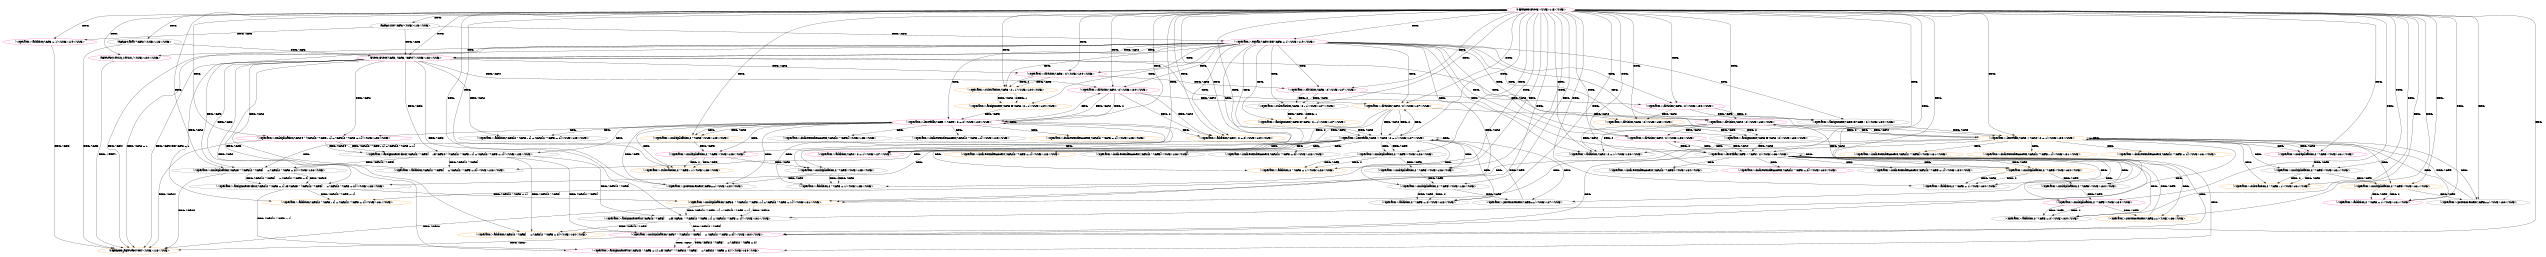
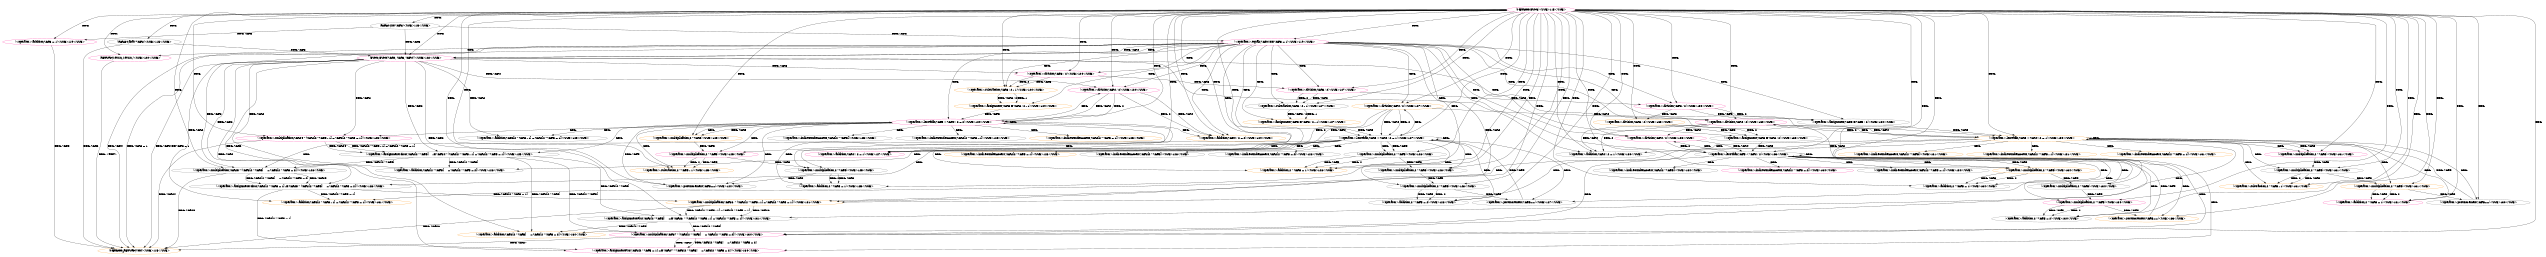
edge "(<operator>.equals,VAR4 == VAR3 + 1)<SUB>119</SUB>" -> "(<operator>.division,VAR3 / 2)<SUB>133</SUB>": now "(<operator>.equals,VAR4 == VAR3 + 1)<SUB>119</SUB>" -> "(<operator>.addition,2 * VAR5 + 1)<SUB>128</SUB>"
edge "(<operator>.division,VAR4 / 2)<SUB>124</SUB>" -> "(<operator>.division,VAR4 / 2)<SUB>127</SUB>": removed, label "DDG: VAR4"
